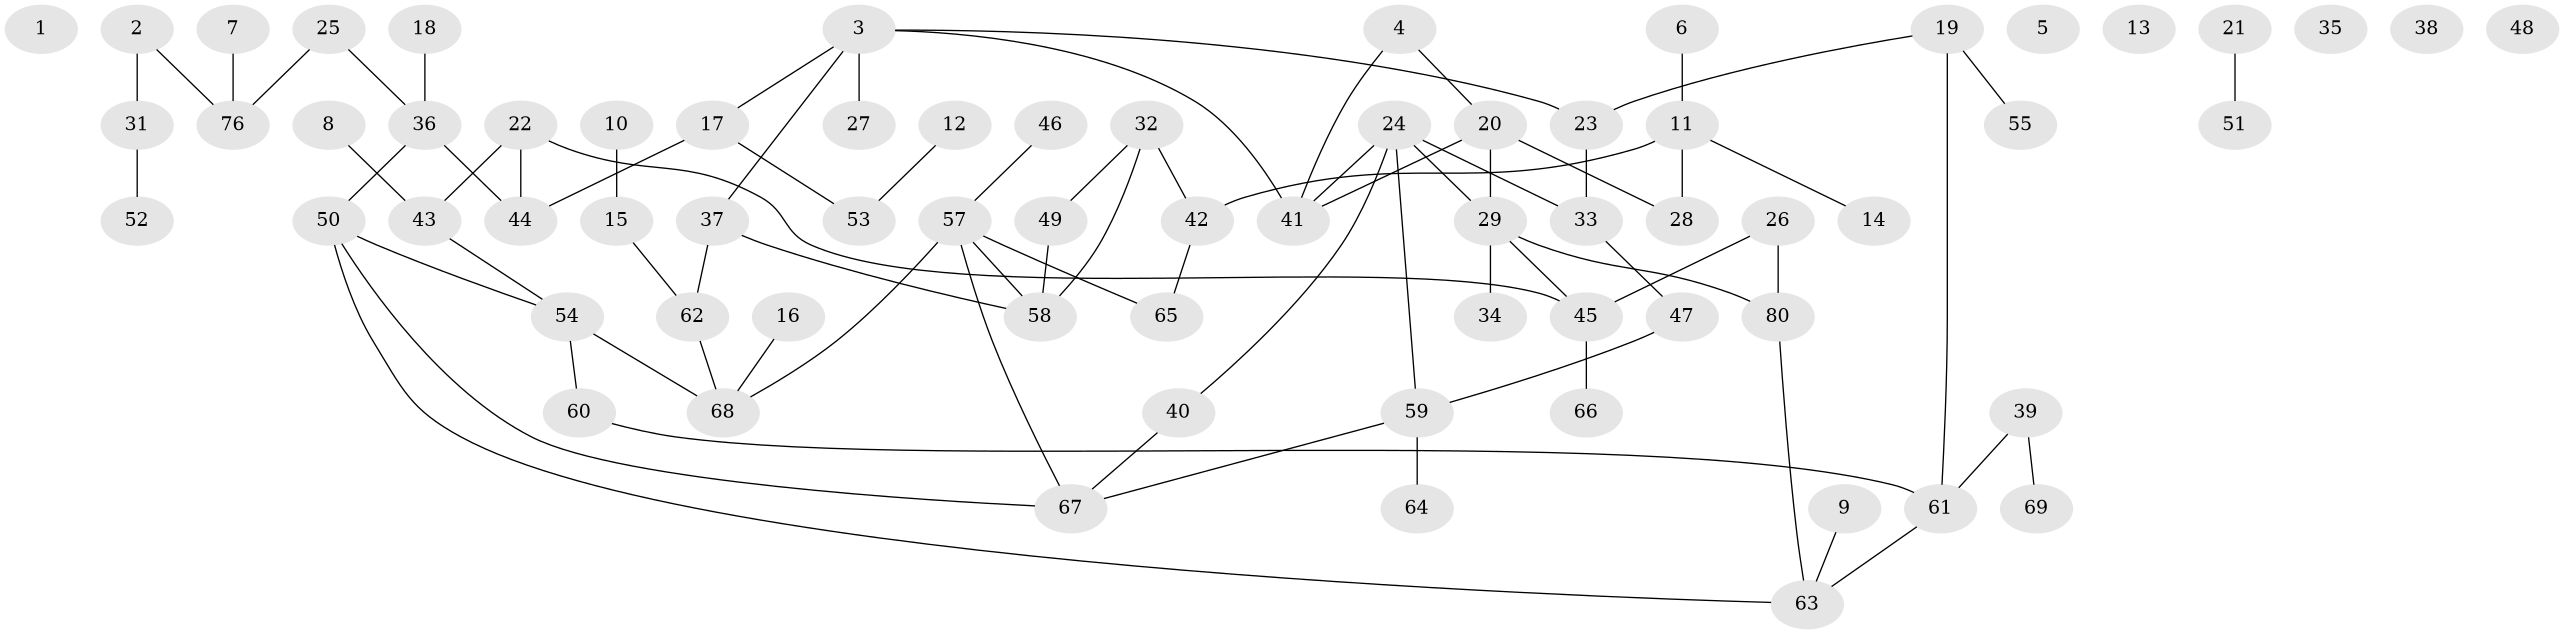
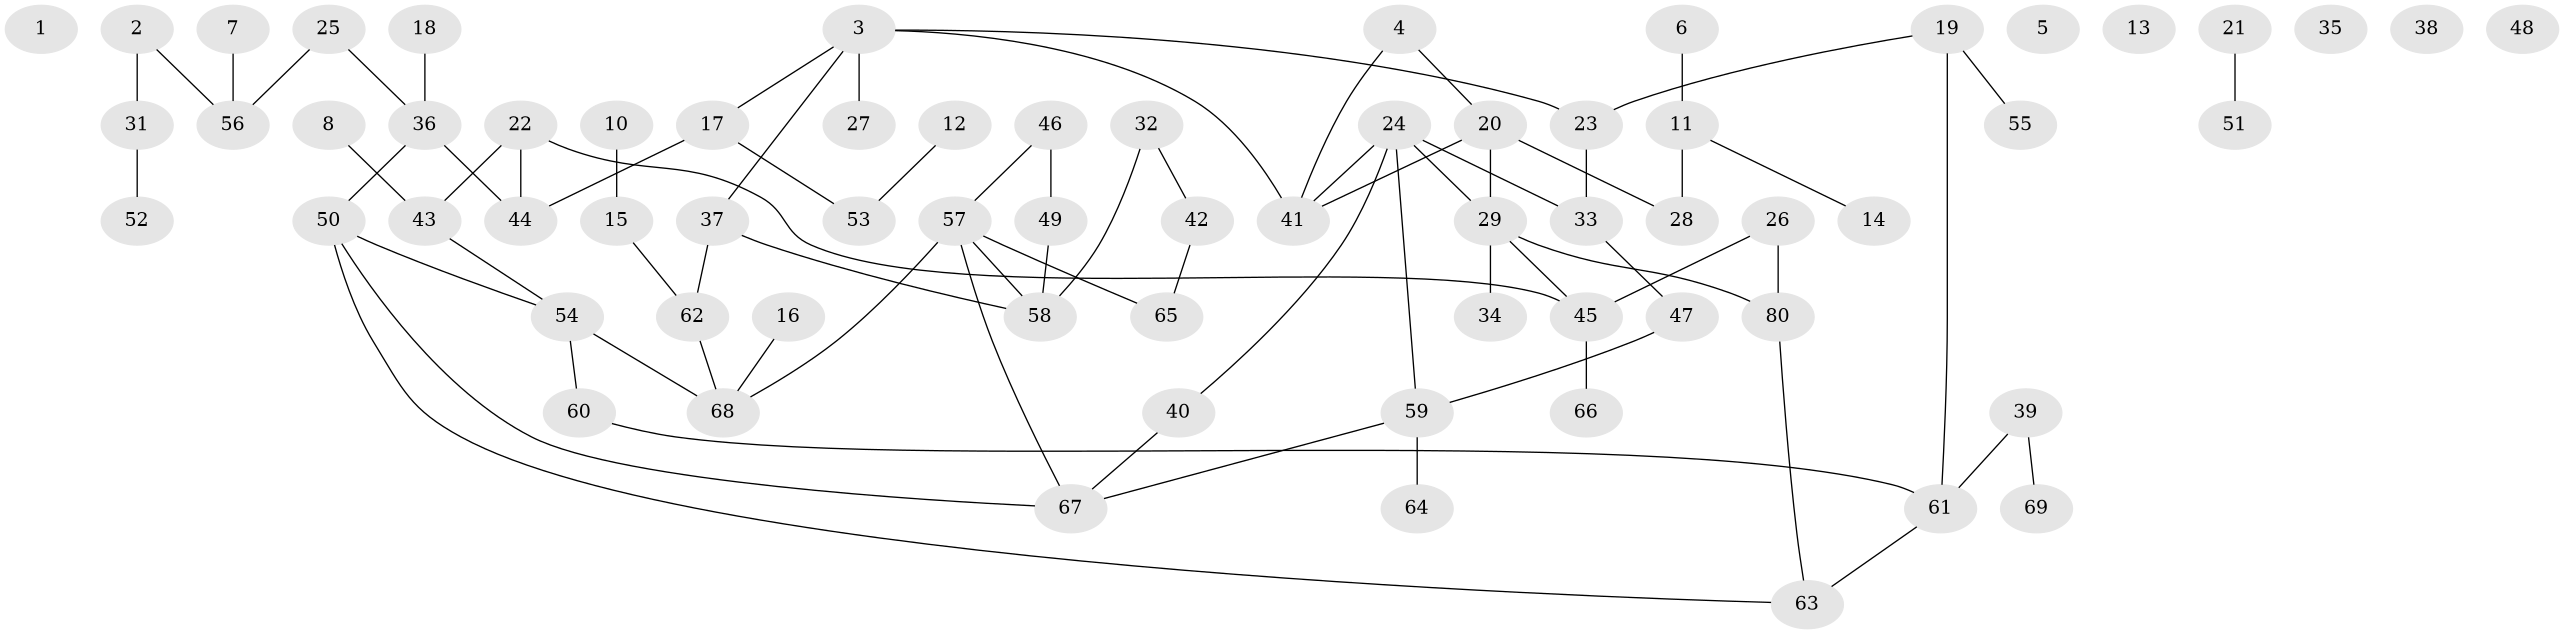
node "76": label "76" -> "56"
edge "32" -- "49": now "46" -- "49"
edge "11" -- "42": removed
node "9": removed
